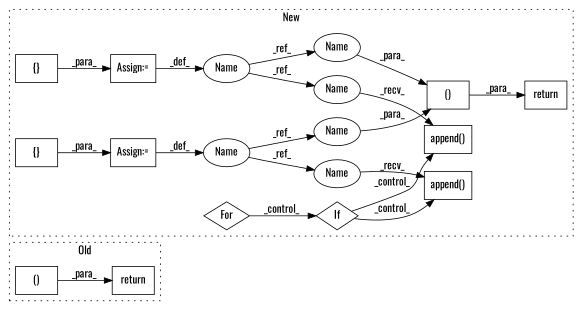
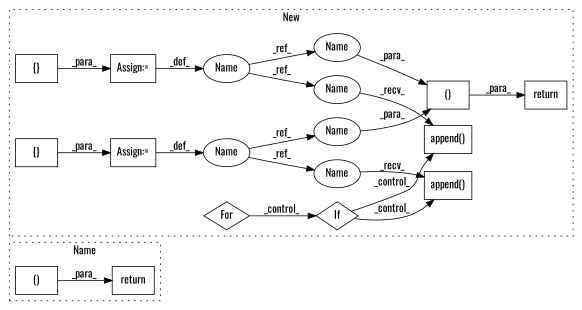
cluster "Old": label "Old" -> "Name"
